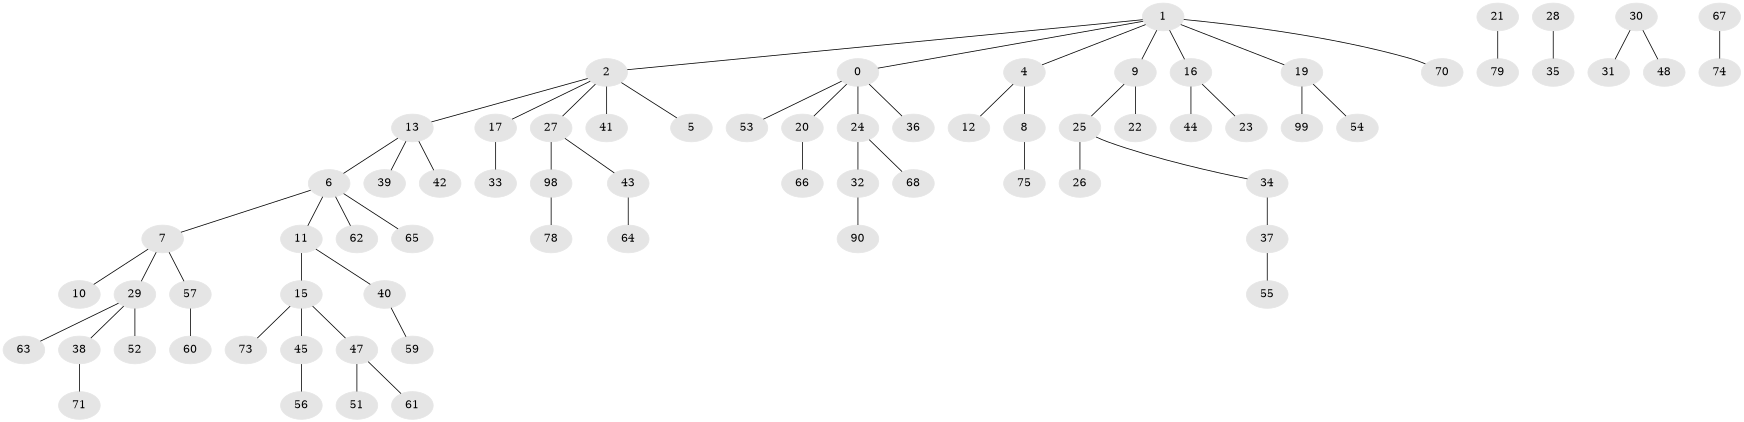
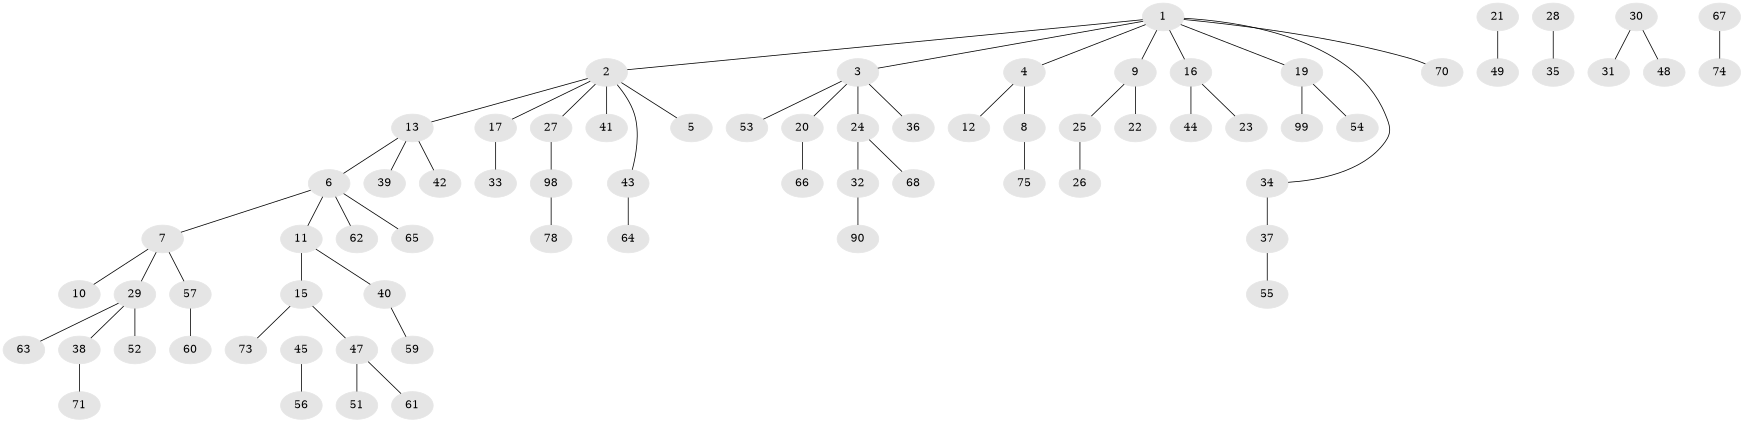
node "0": label "0" -> "3"
node "79": label "79" -> "49"
edge "27" -- "43": now "2" -- "43"
edge "25" -- "34": now "1" -- "34"
edge "15" -- "45": removed
